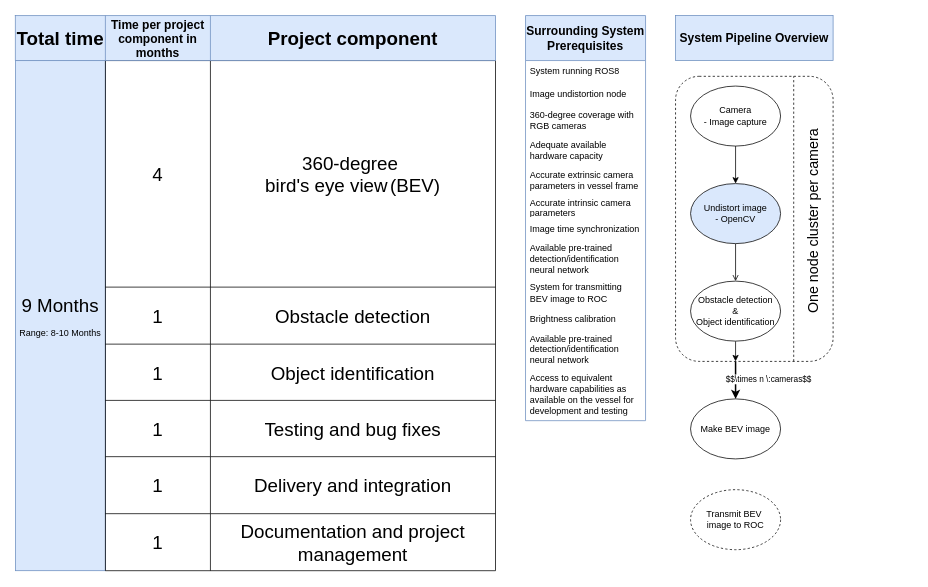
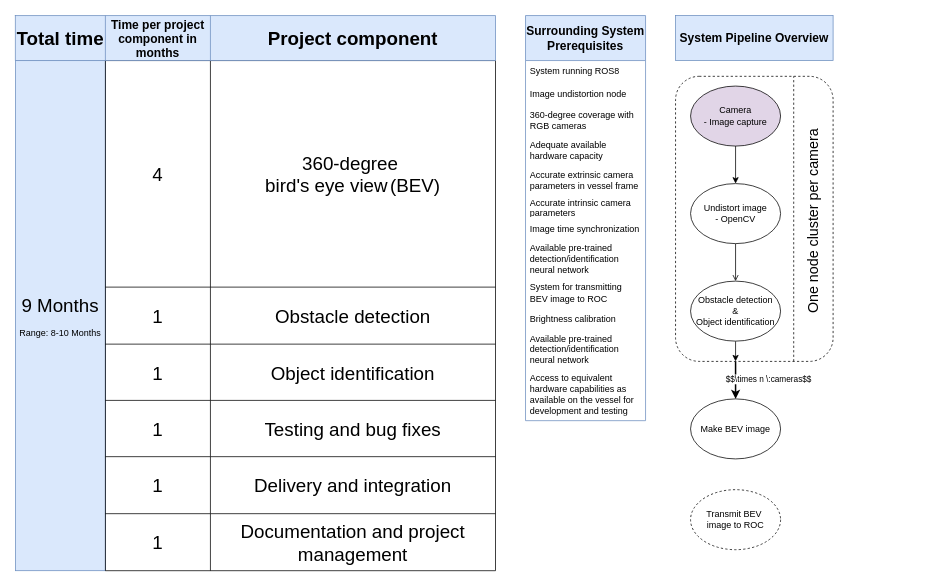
node "Camera - Image capture": fillcolor #ffffff -> #e1d5e7
node "Undistort image - OpenCV": fillcolor #dae8fc -> #ffffff
